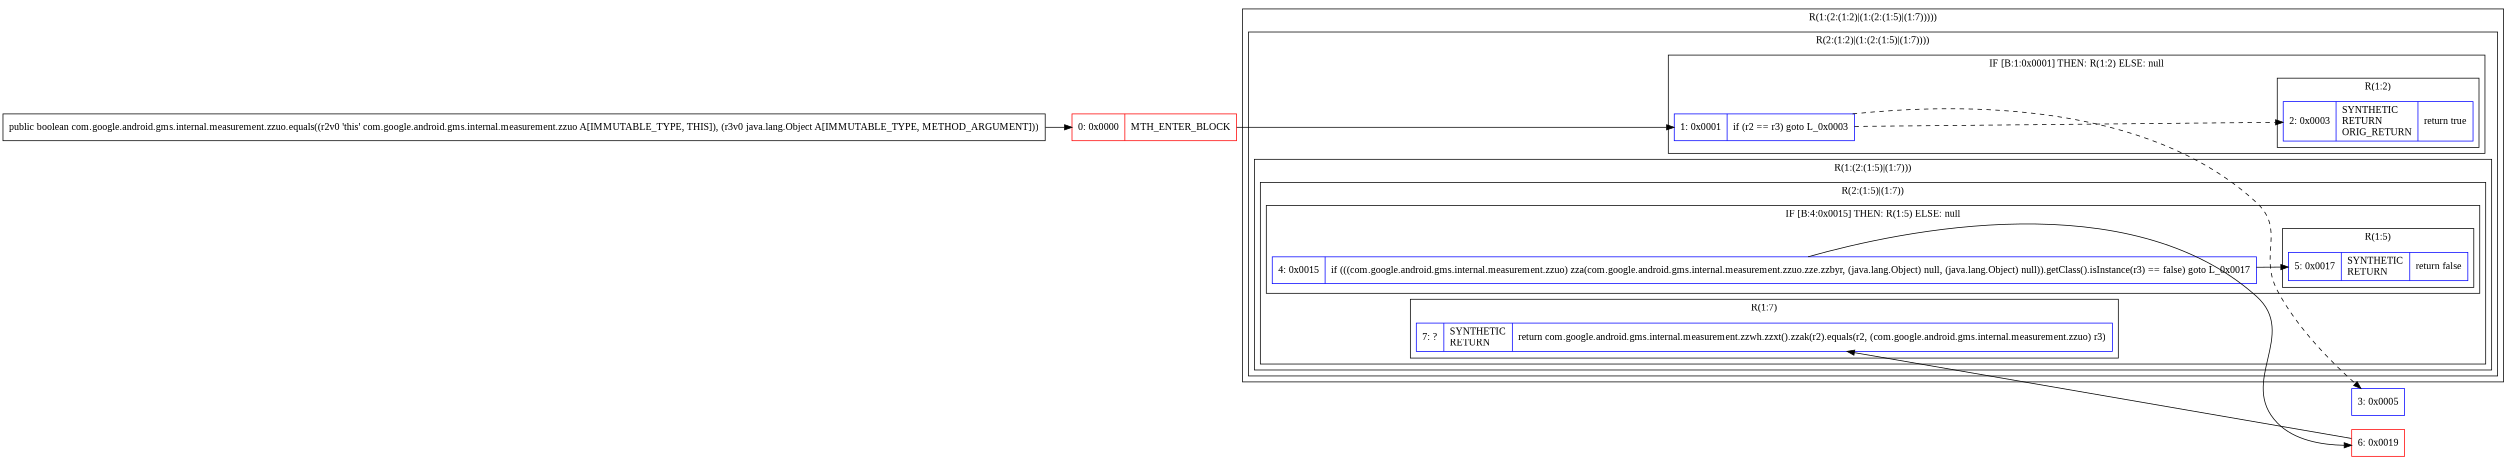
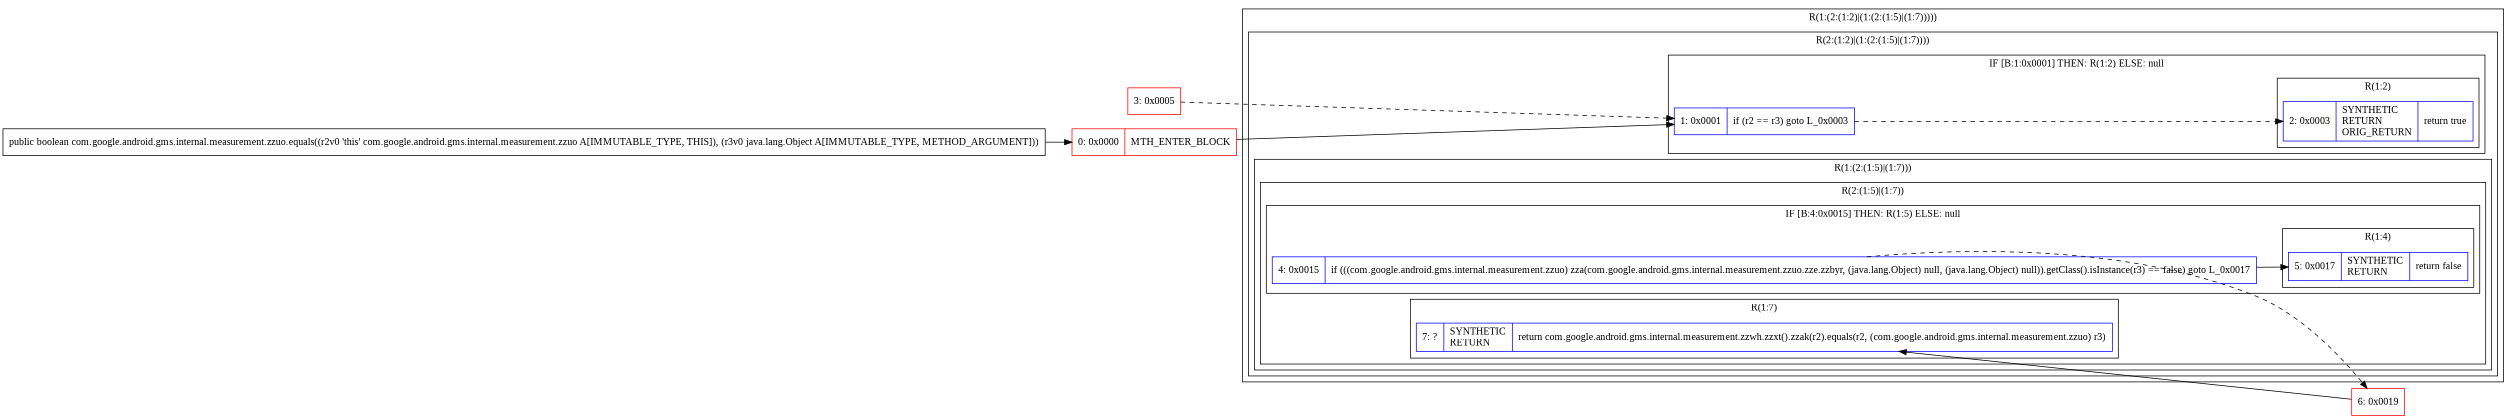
edge "1: 0x0001" -> "3: 0x0005": reversed
cluster "R(1:5)": label "R(1:5)" -> "R(1:4)"
edge "4: 0x0015" -> "6: 0x0019": style solid -> dashed
node "3: 0x0005": color blue -> red
